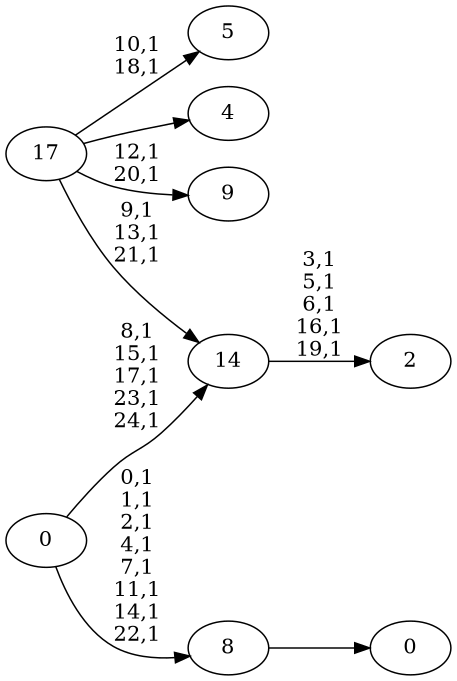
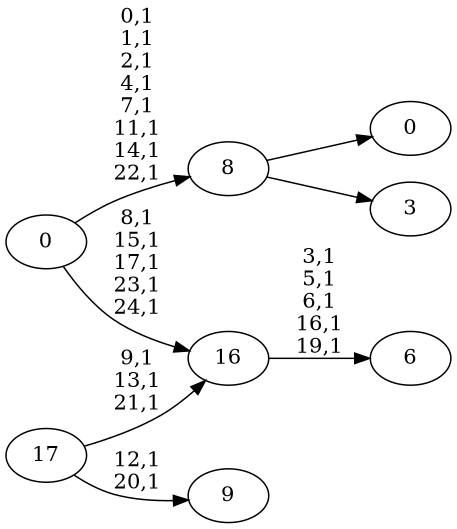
node "5": removed
node "4": removed
node "3": added
node "14": label "14" -> "16"
node "2": label "2" -> "6"
